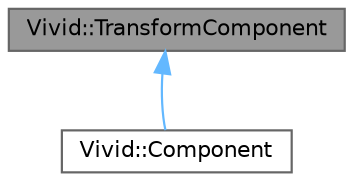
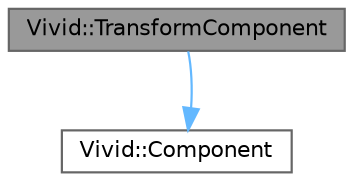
edge "Vivid::Component" -> "Vivid::TransformComponent": reversed
